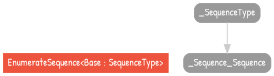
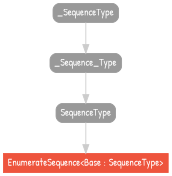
node "_Sequence_Sequence": label "_Sequence_Sequence" -> "_Sequence_Type"
node "SequenceType": added
